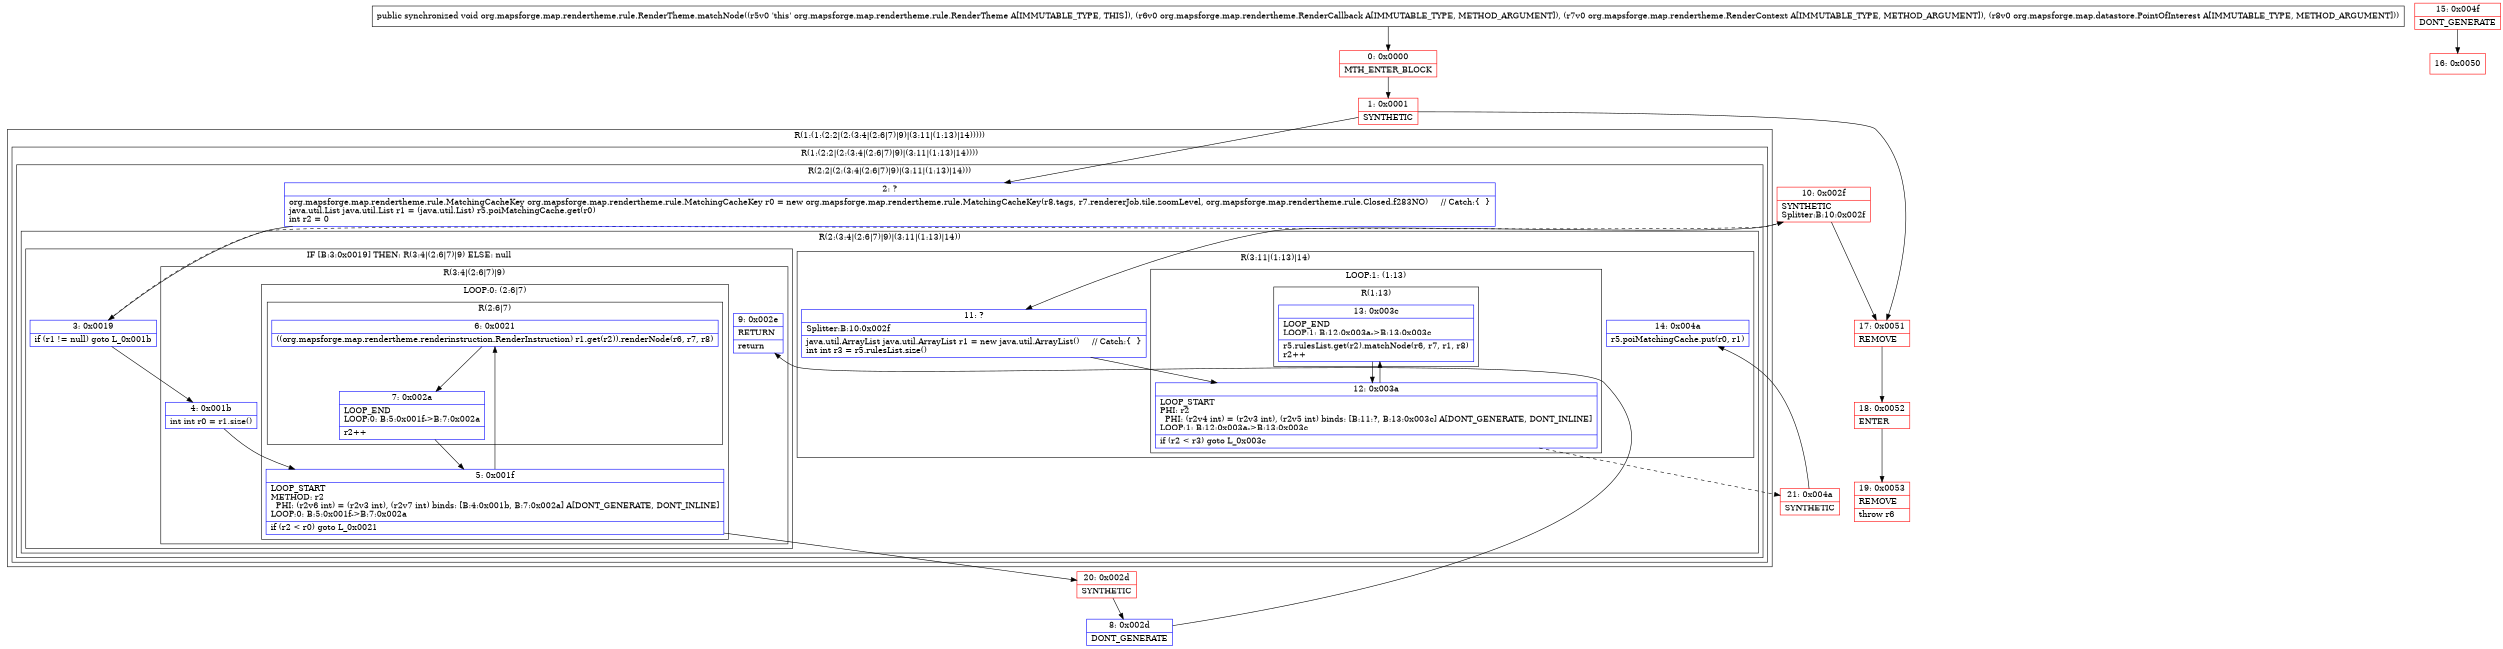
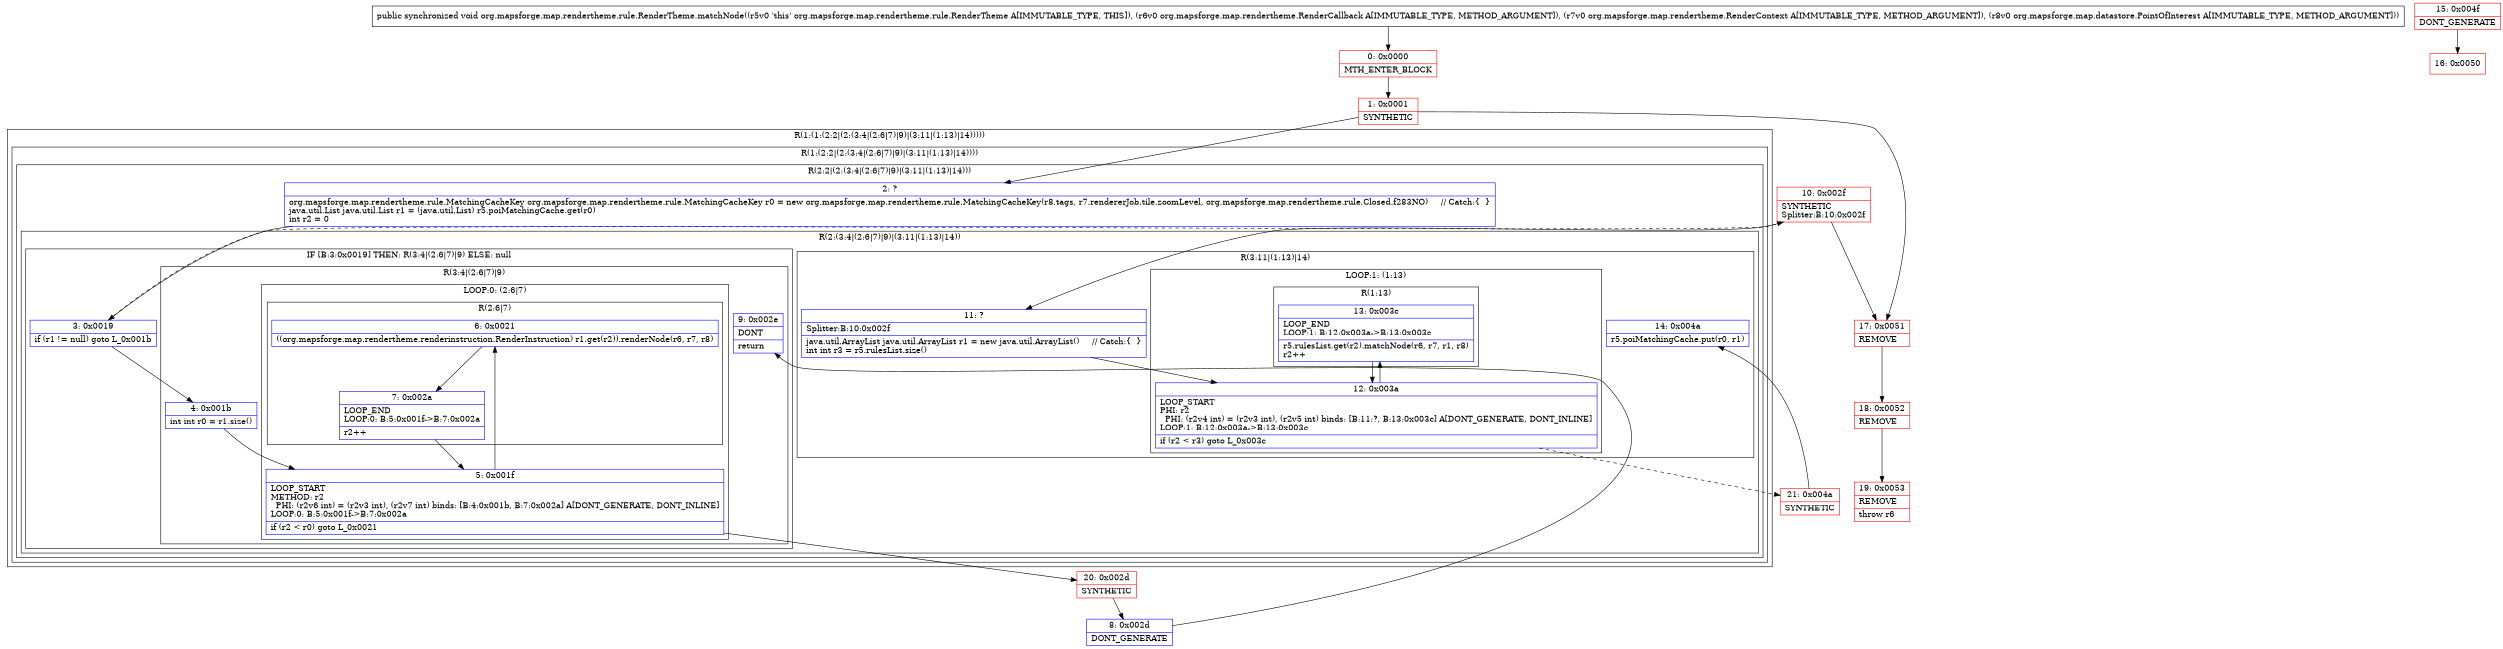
node "9: 0x002e": text "RETURN" -> "DONT"
node "18: 0x0052": text "ENTER" -> "REMOVE"
